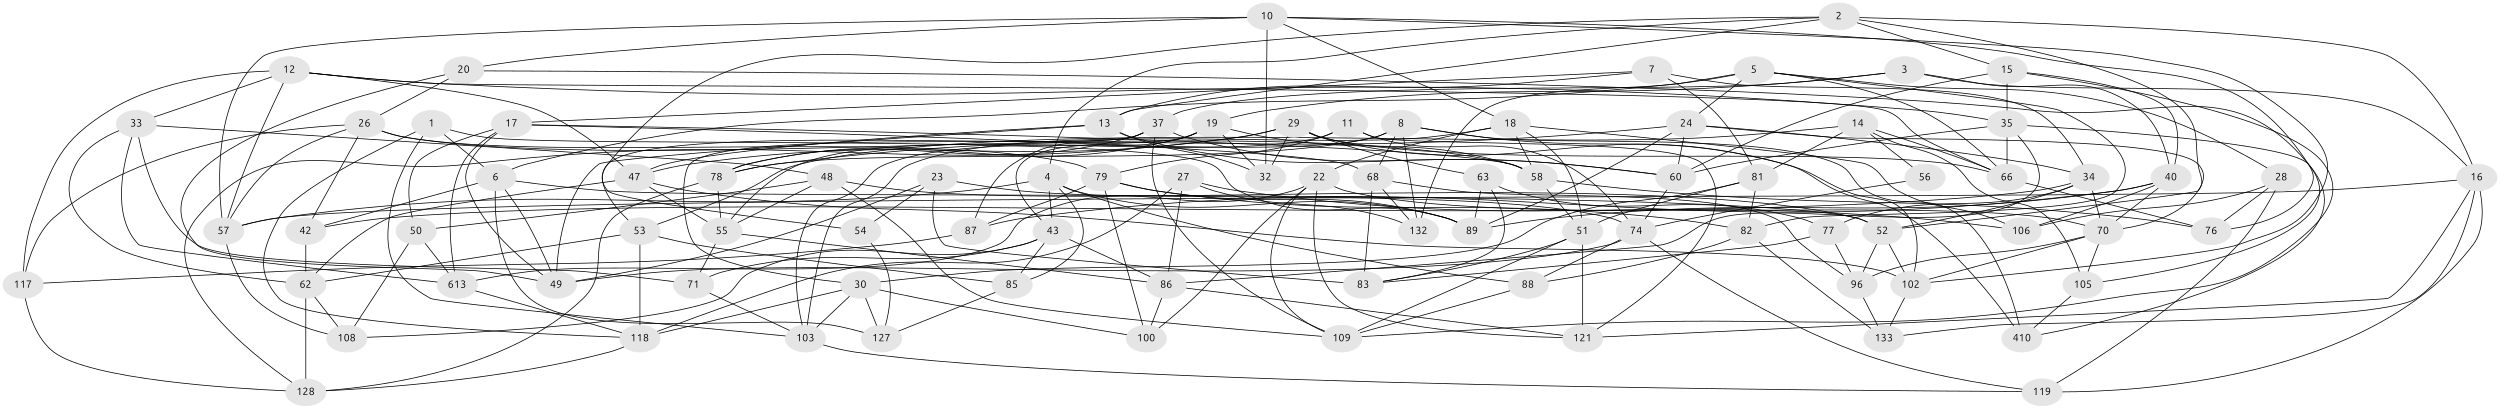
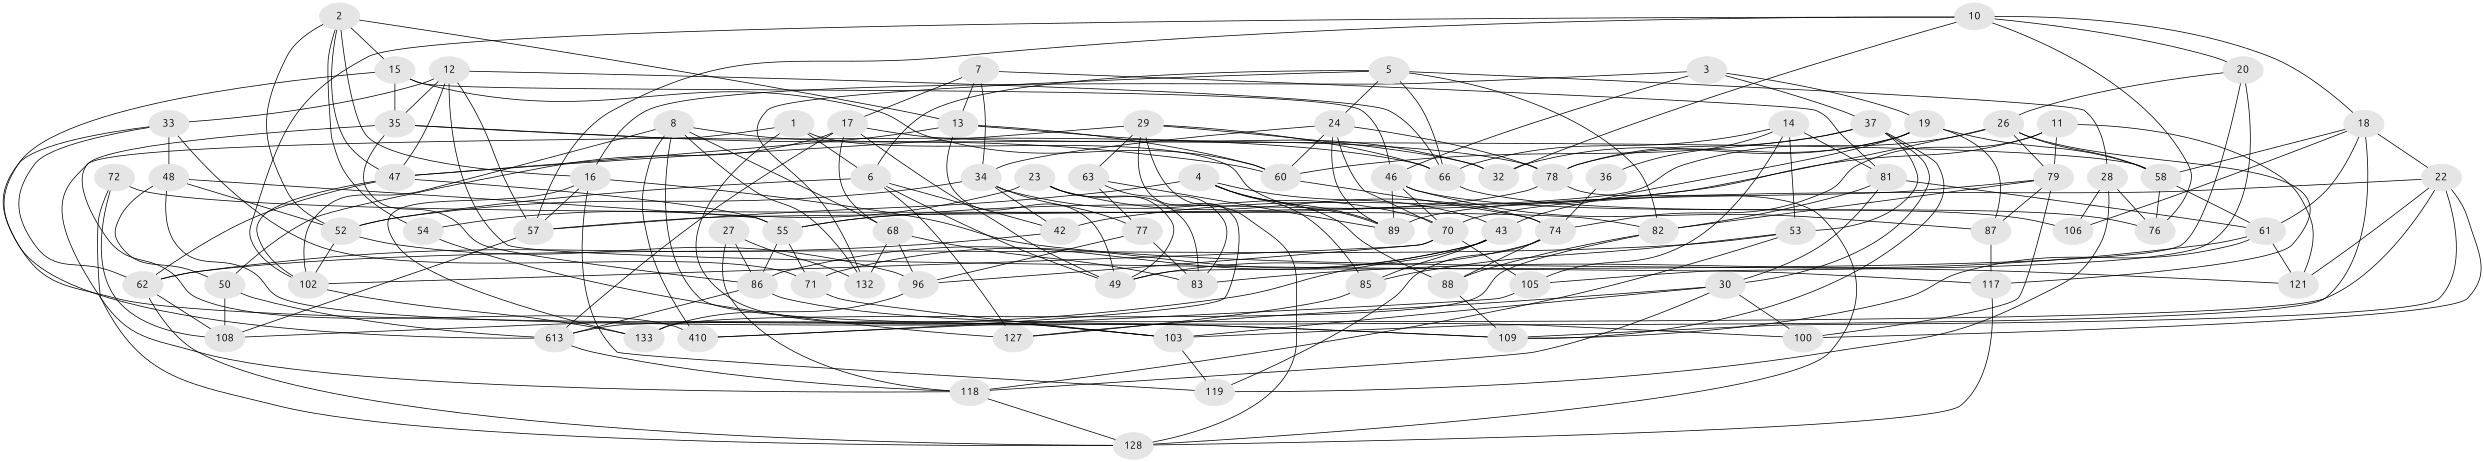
edge "2" -- "4": now "2" -- "47"
node "72": added
node "56": label "56" -> "36"
node "40": label "40" -> "46"
edge "27" -- "106": removed
node "51": label "51" -> "61"
edge "86" -- "121": now "86" -- "613"
